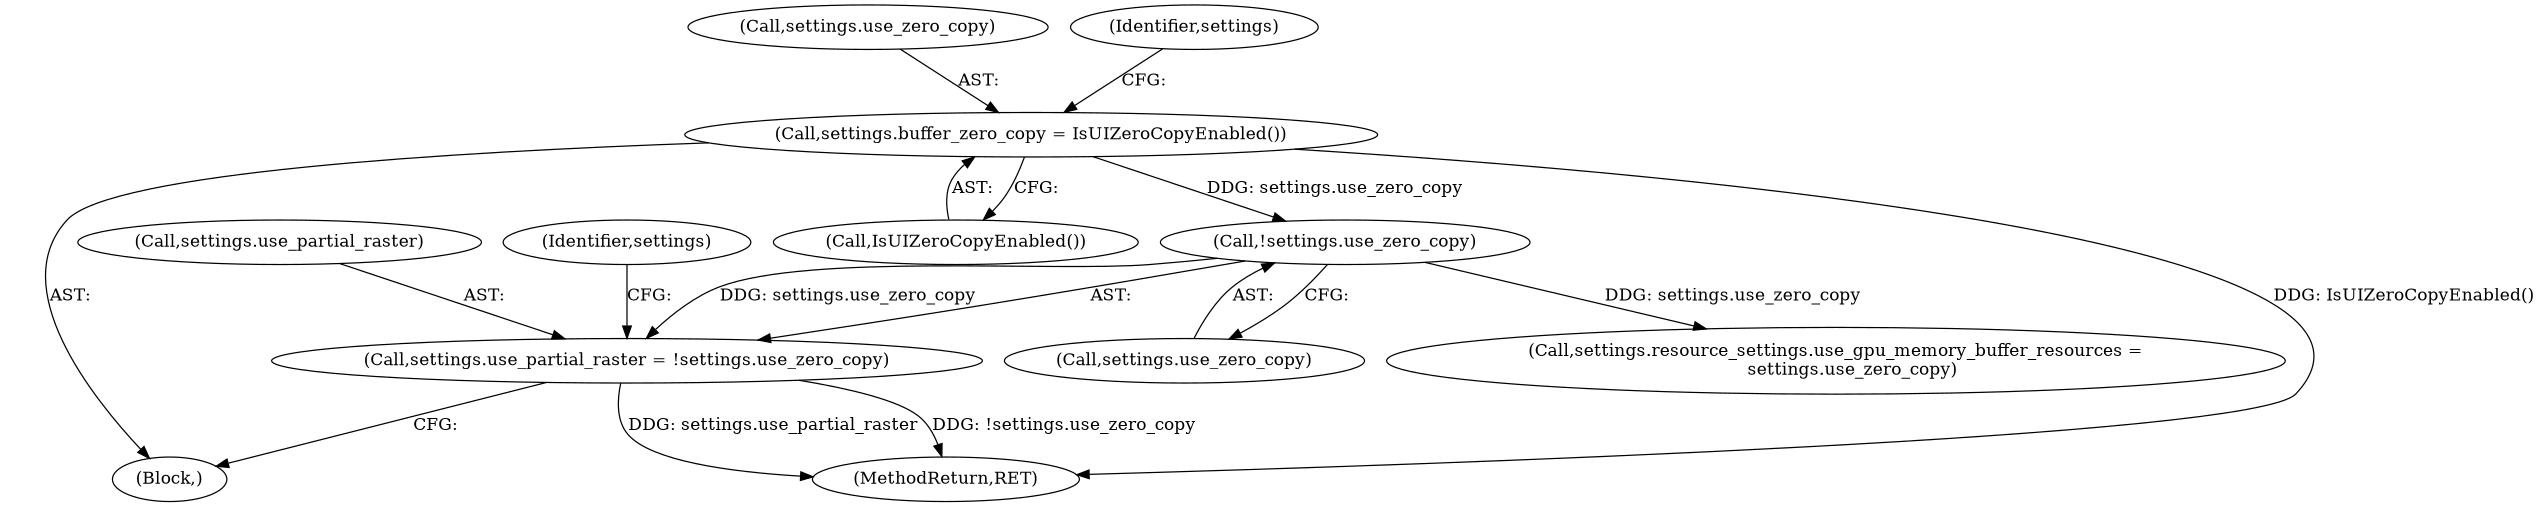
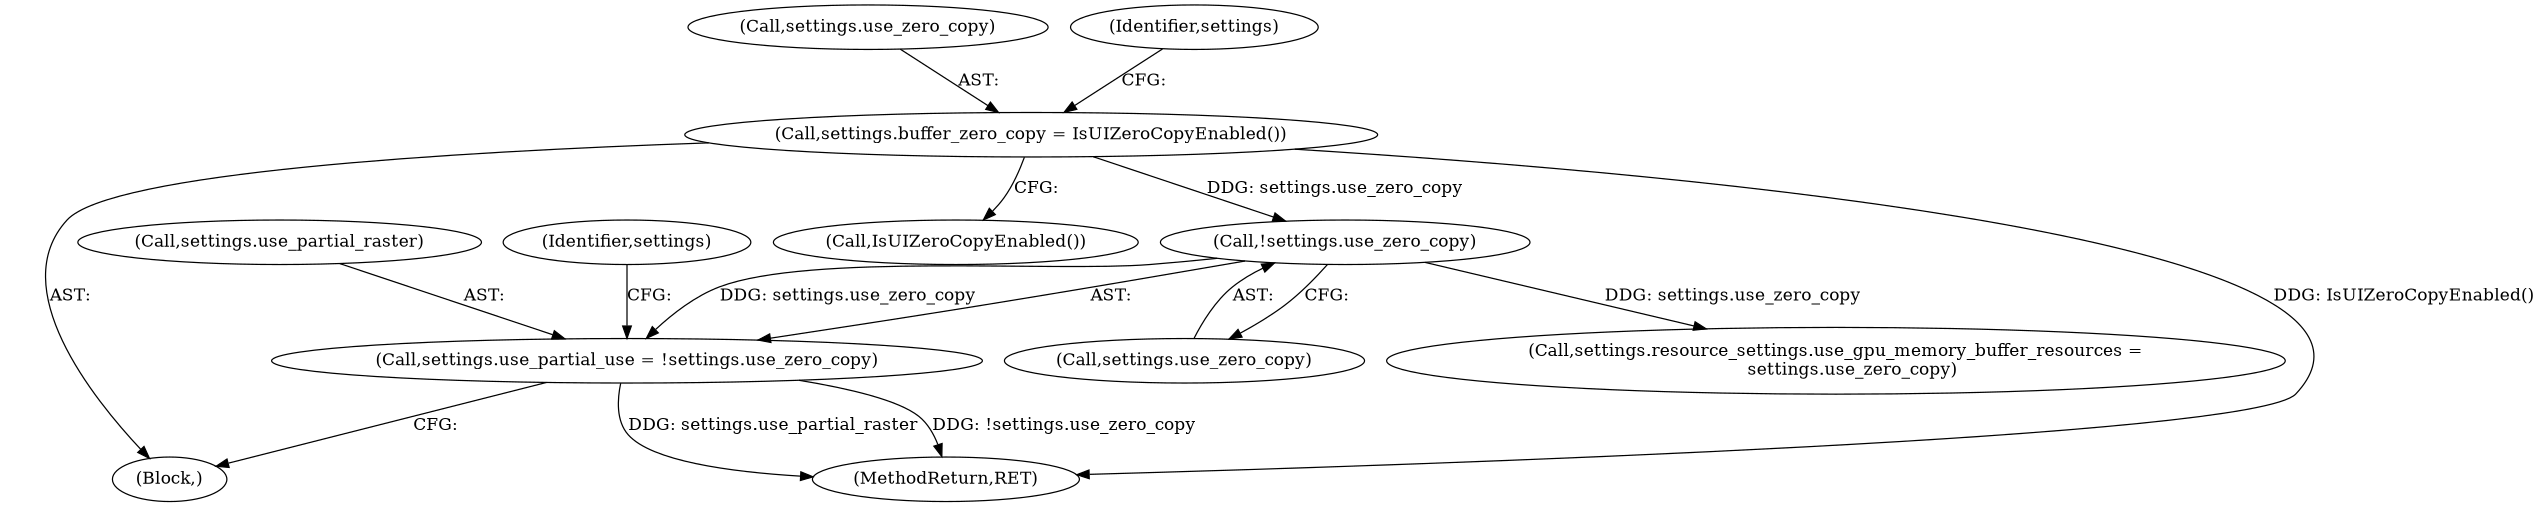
edge "(Call,IsUIZeroCopyEnabled())" -> "(Call,settings.buffer_zero_copy = IsUIZeroCopyEnabled())": removed, label "AST:"
node "(Call,settings.use_partial_raster = !settings.use_zero_copy)": label "(Call,settings.use_partial_raster = !settings.use_zero_copy)" -> "(Call,settings.use_partial_use = !settings.use_zero_copy)"
